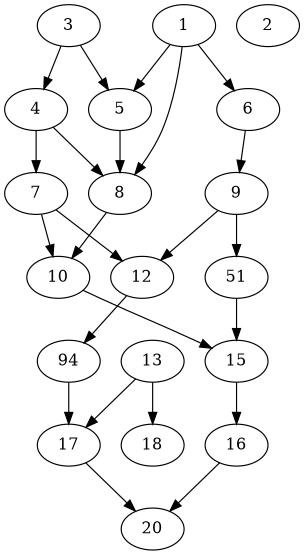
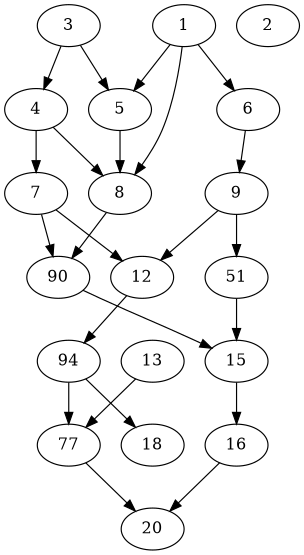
node "10": label "10" -> "90"
edge "13" -> "18": now "94" -> "18"
node "17": label "17" -> "77"
